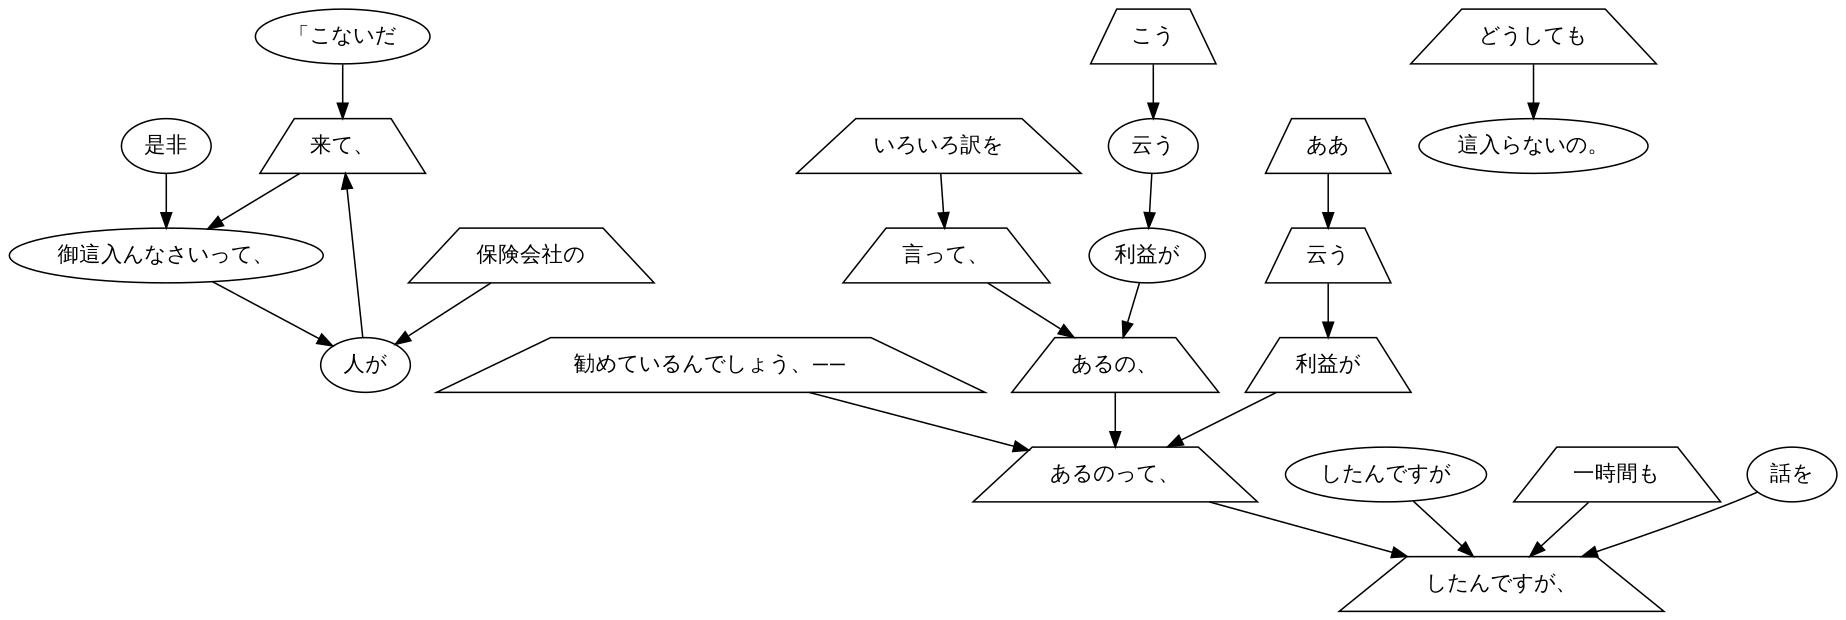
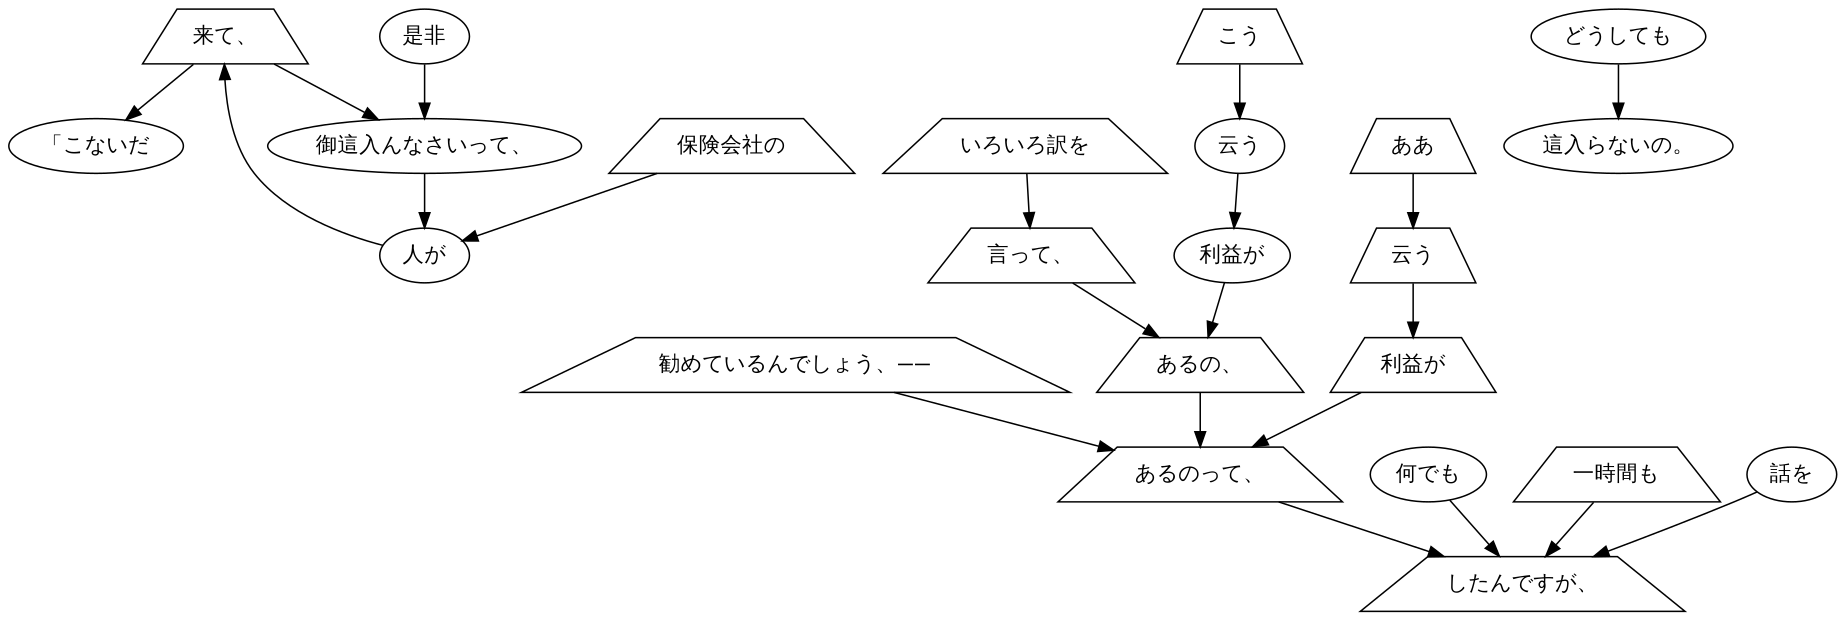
node "どうしても": shape trapezium -> ellipse
edge "「こないだ" -> "来て、": reversed
node "したんですが": label "したんですが" -> "何でも"
